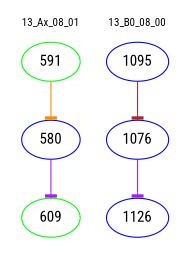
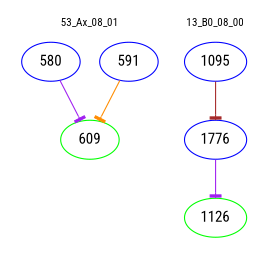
cluster "13_Ax_08_01": label "13_Ax_08_01" -> "53_Ax_08_01"
node "591": color green -> blue
edge "591" -> "580": now "591" -> "609"
node "1076": label "1076" -> "1776"
node "1126": color blue -> green
